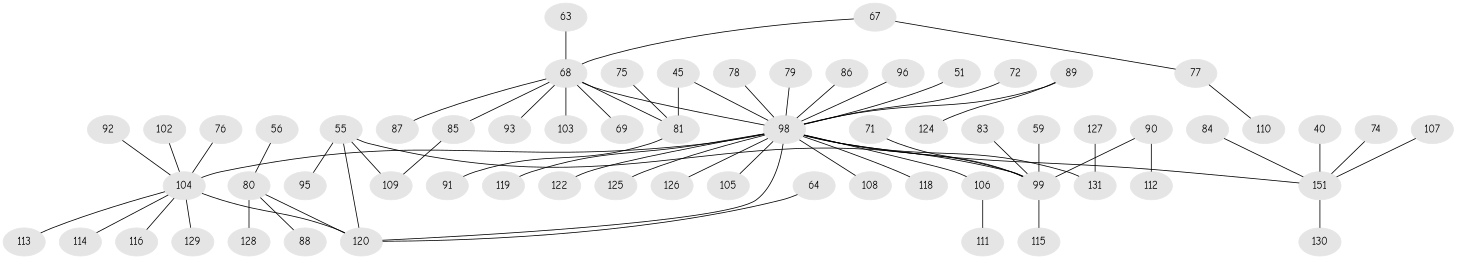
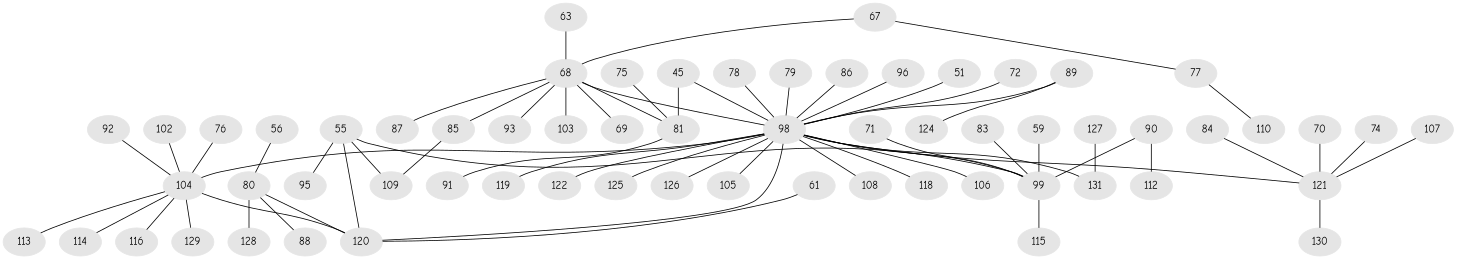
node "40": label "40" -> "70"
node "64": label "64" -> "61"
node "151": label "151" -> "121"
node "111": removed
